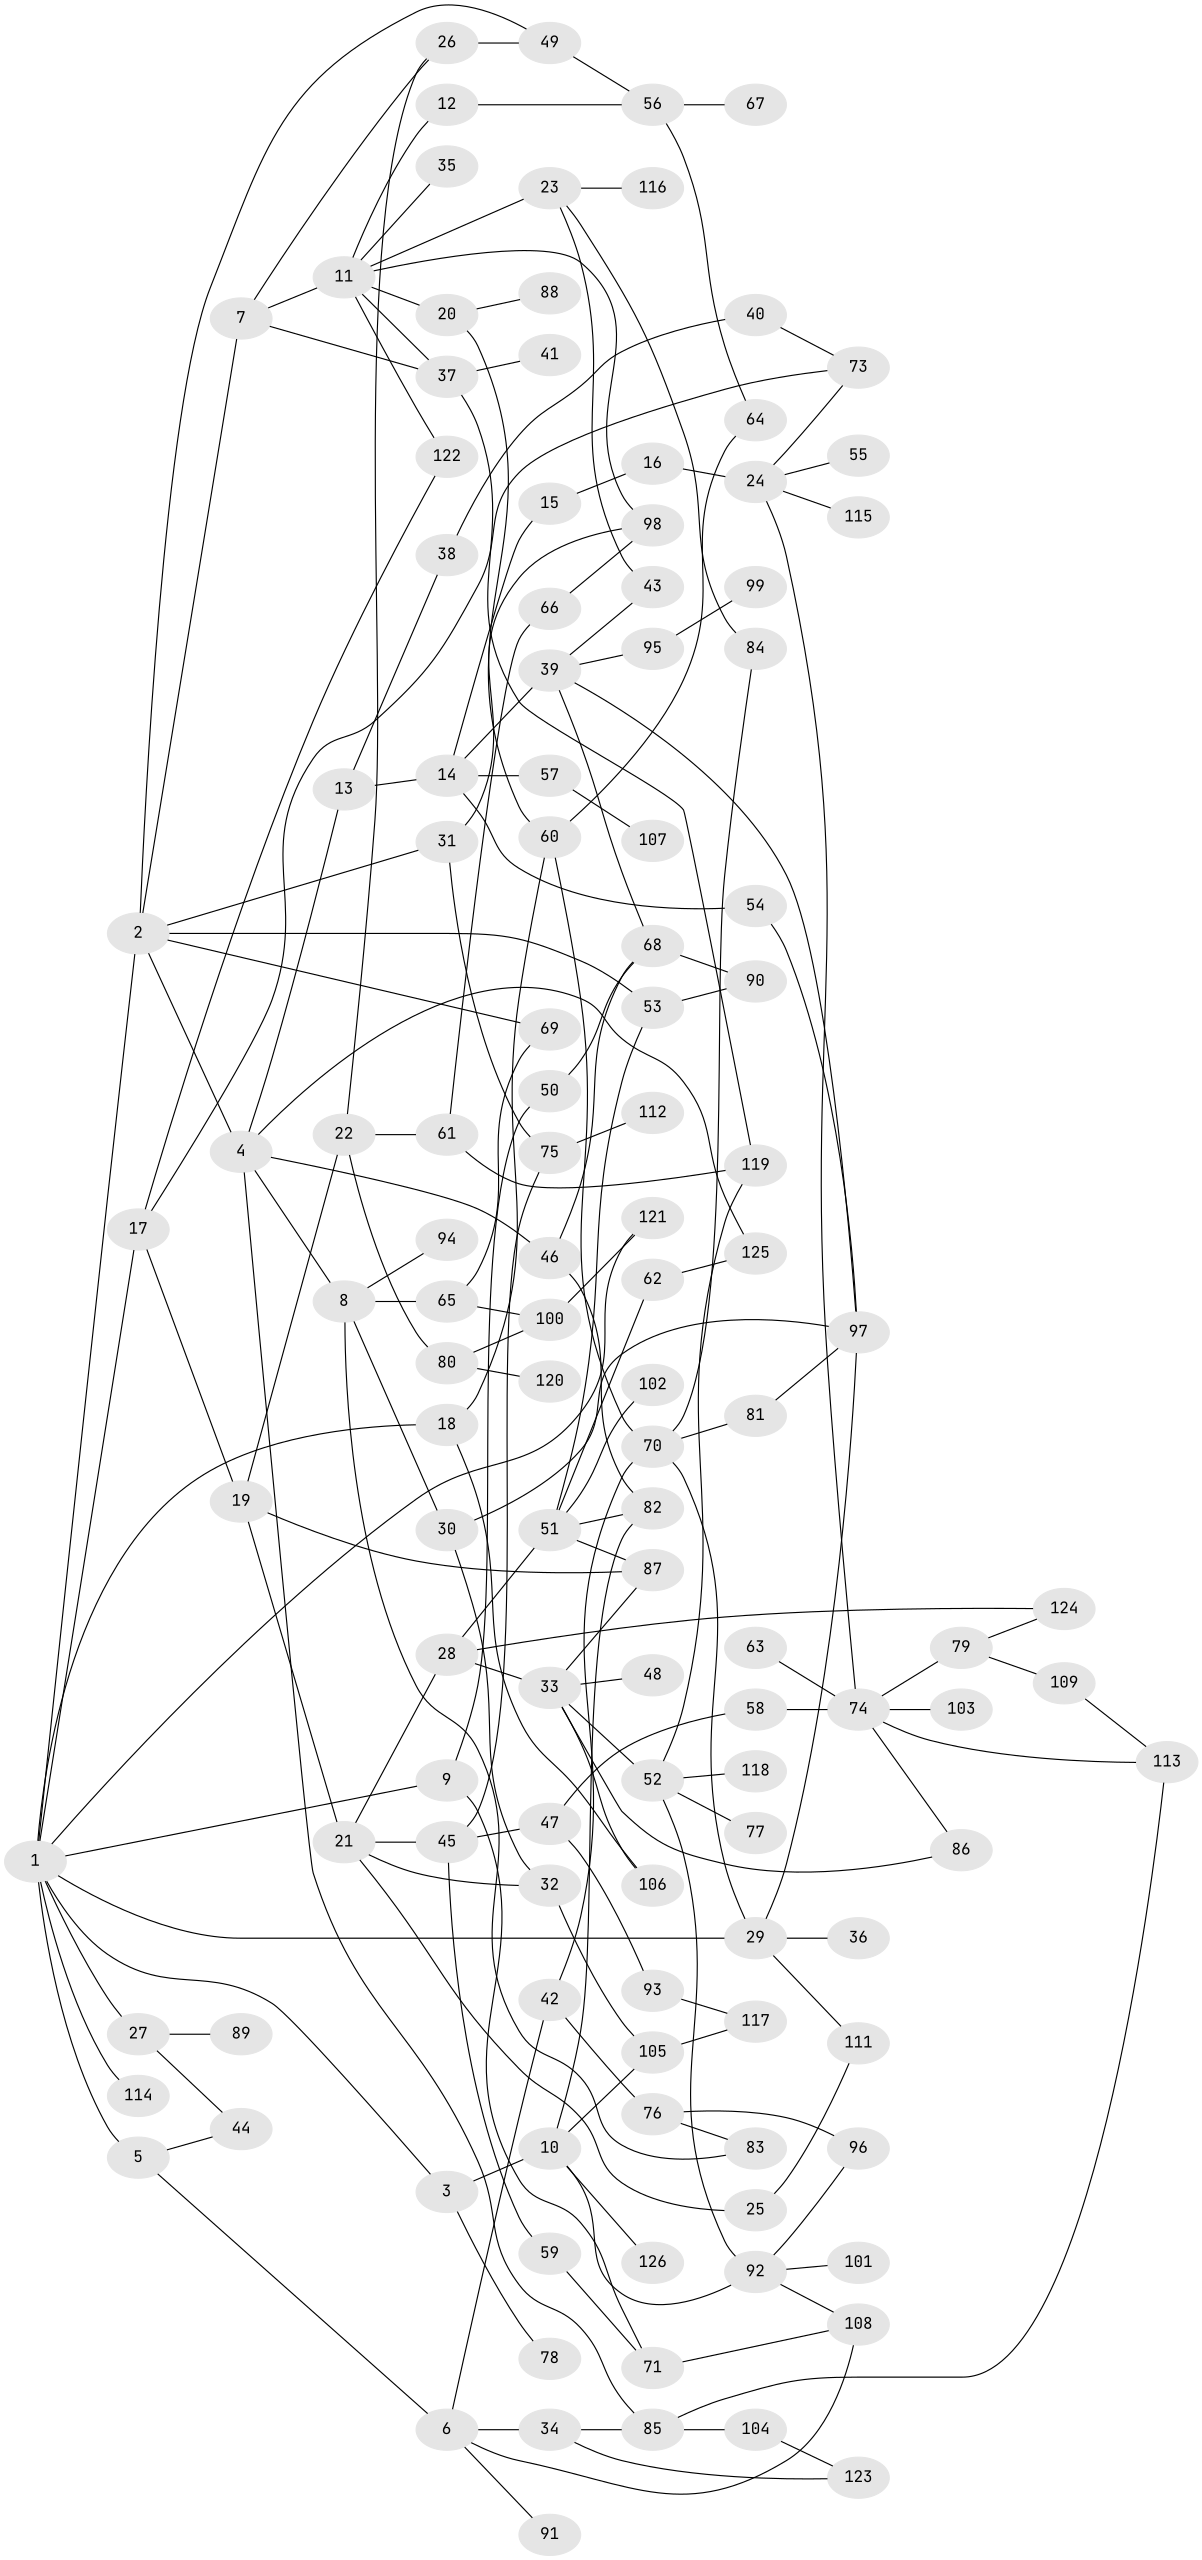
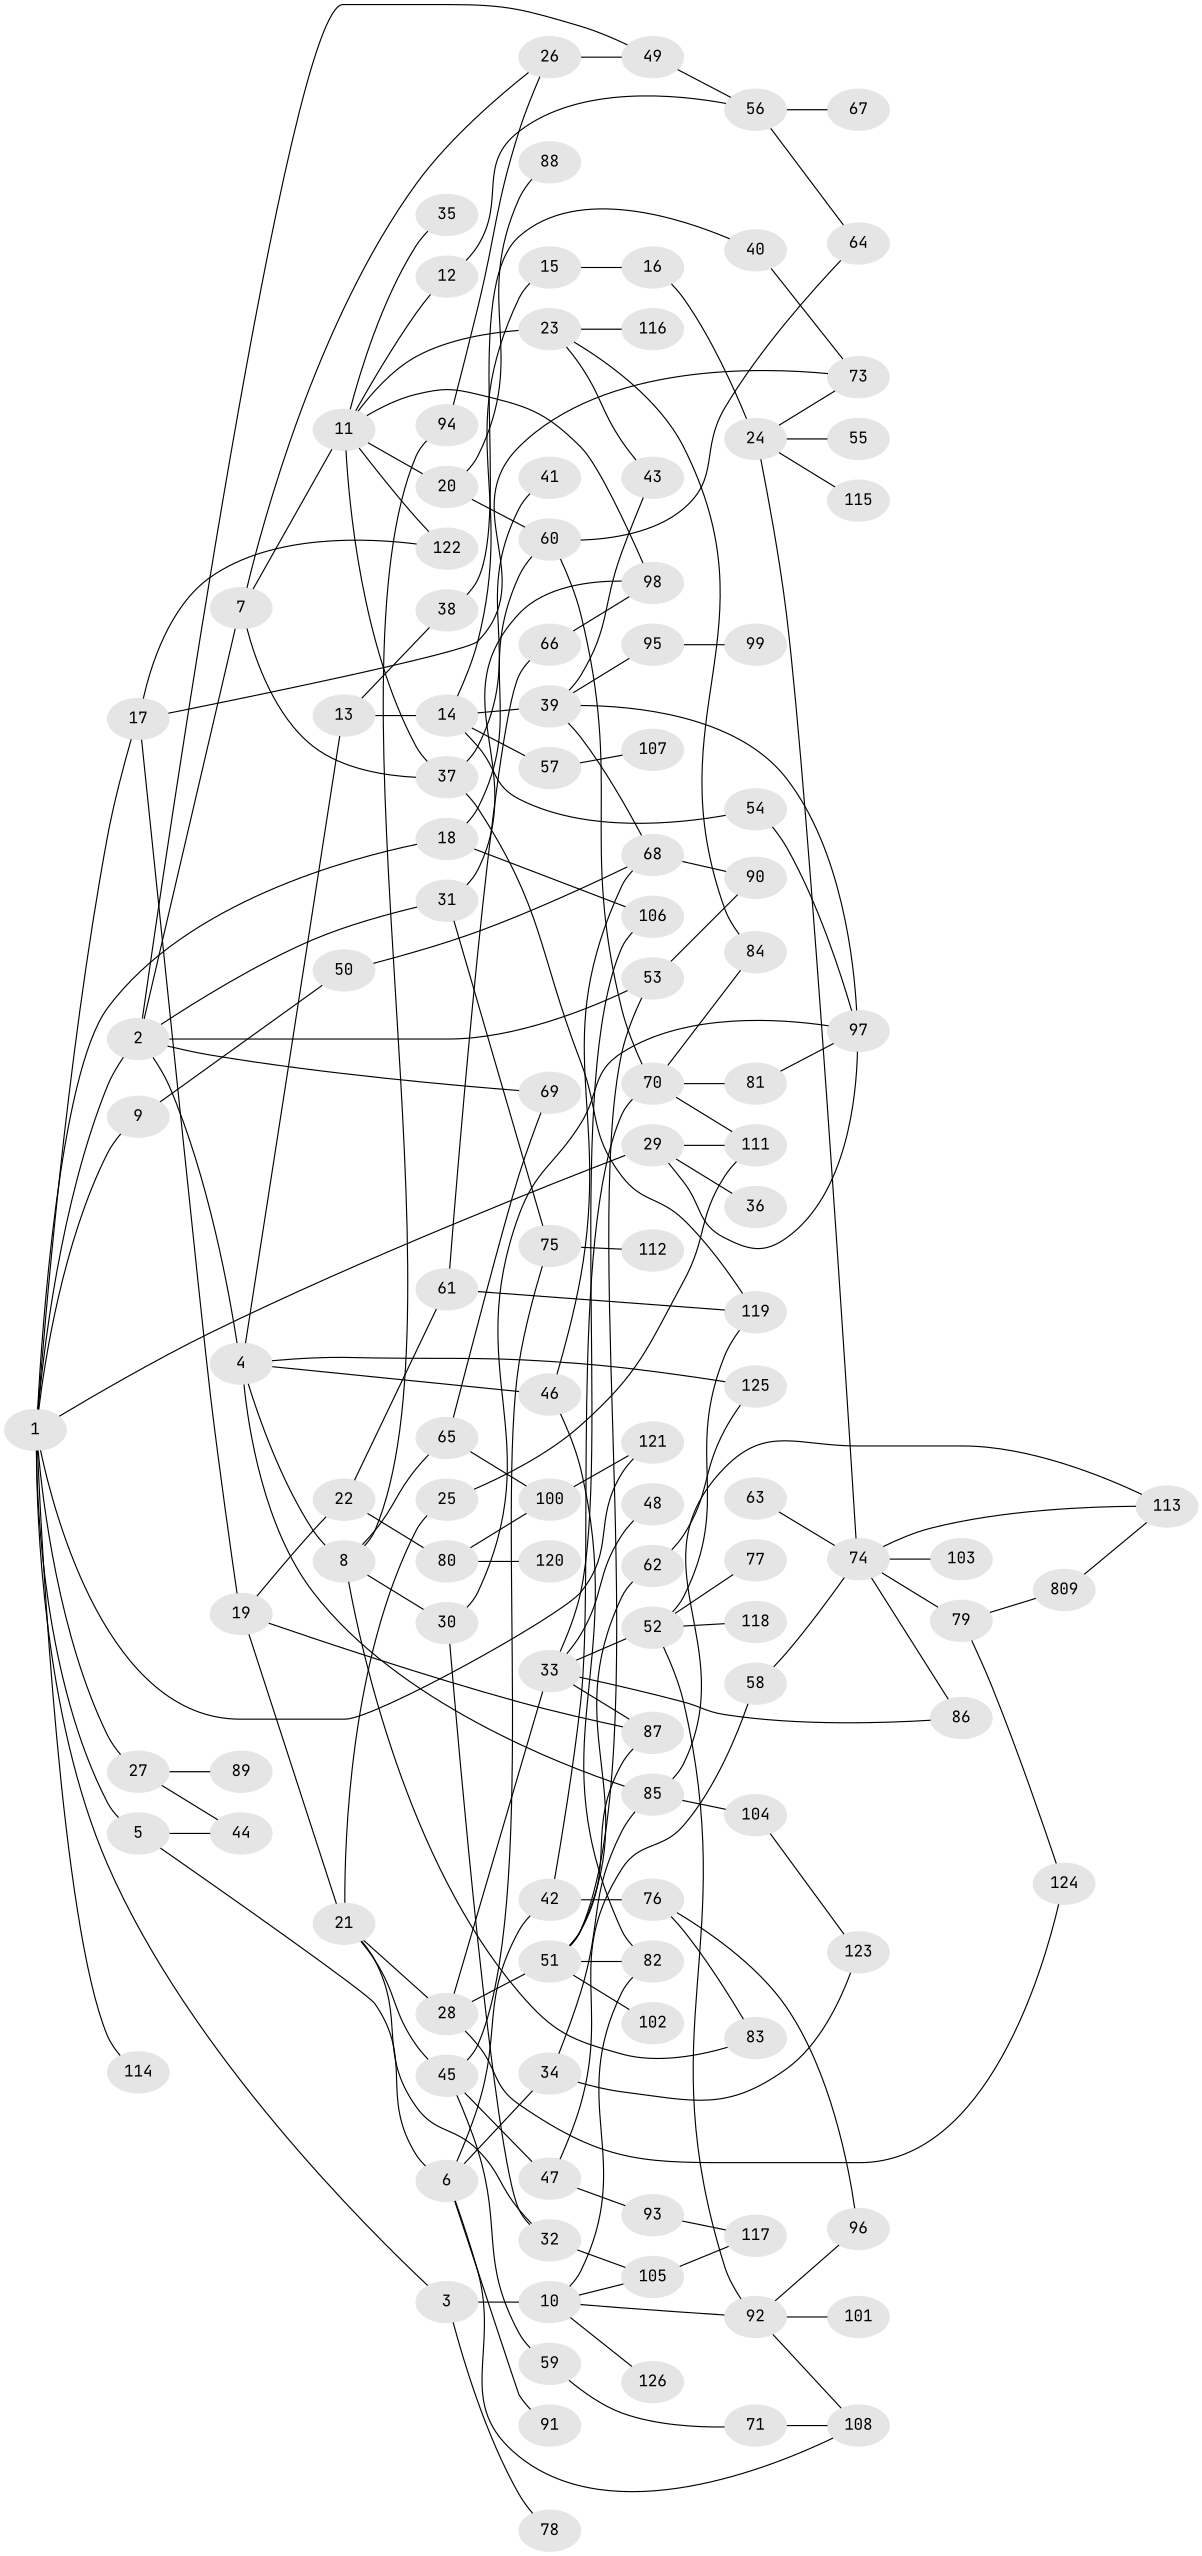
edge "26" -- "22": now "26" -- "94"
node "109": label "109" -> "809"
edge "70" -- "29": now "70" -- "111"
edge "9" -- "71": removed
